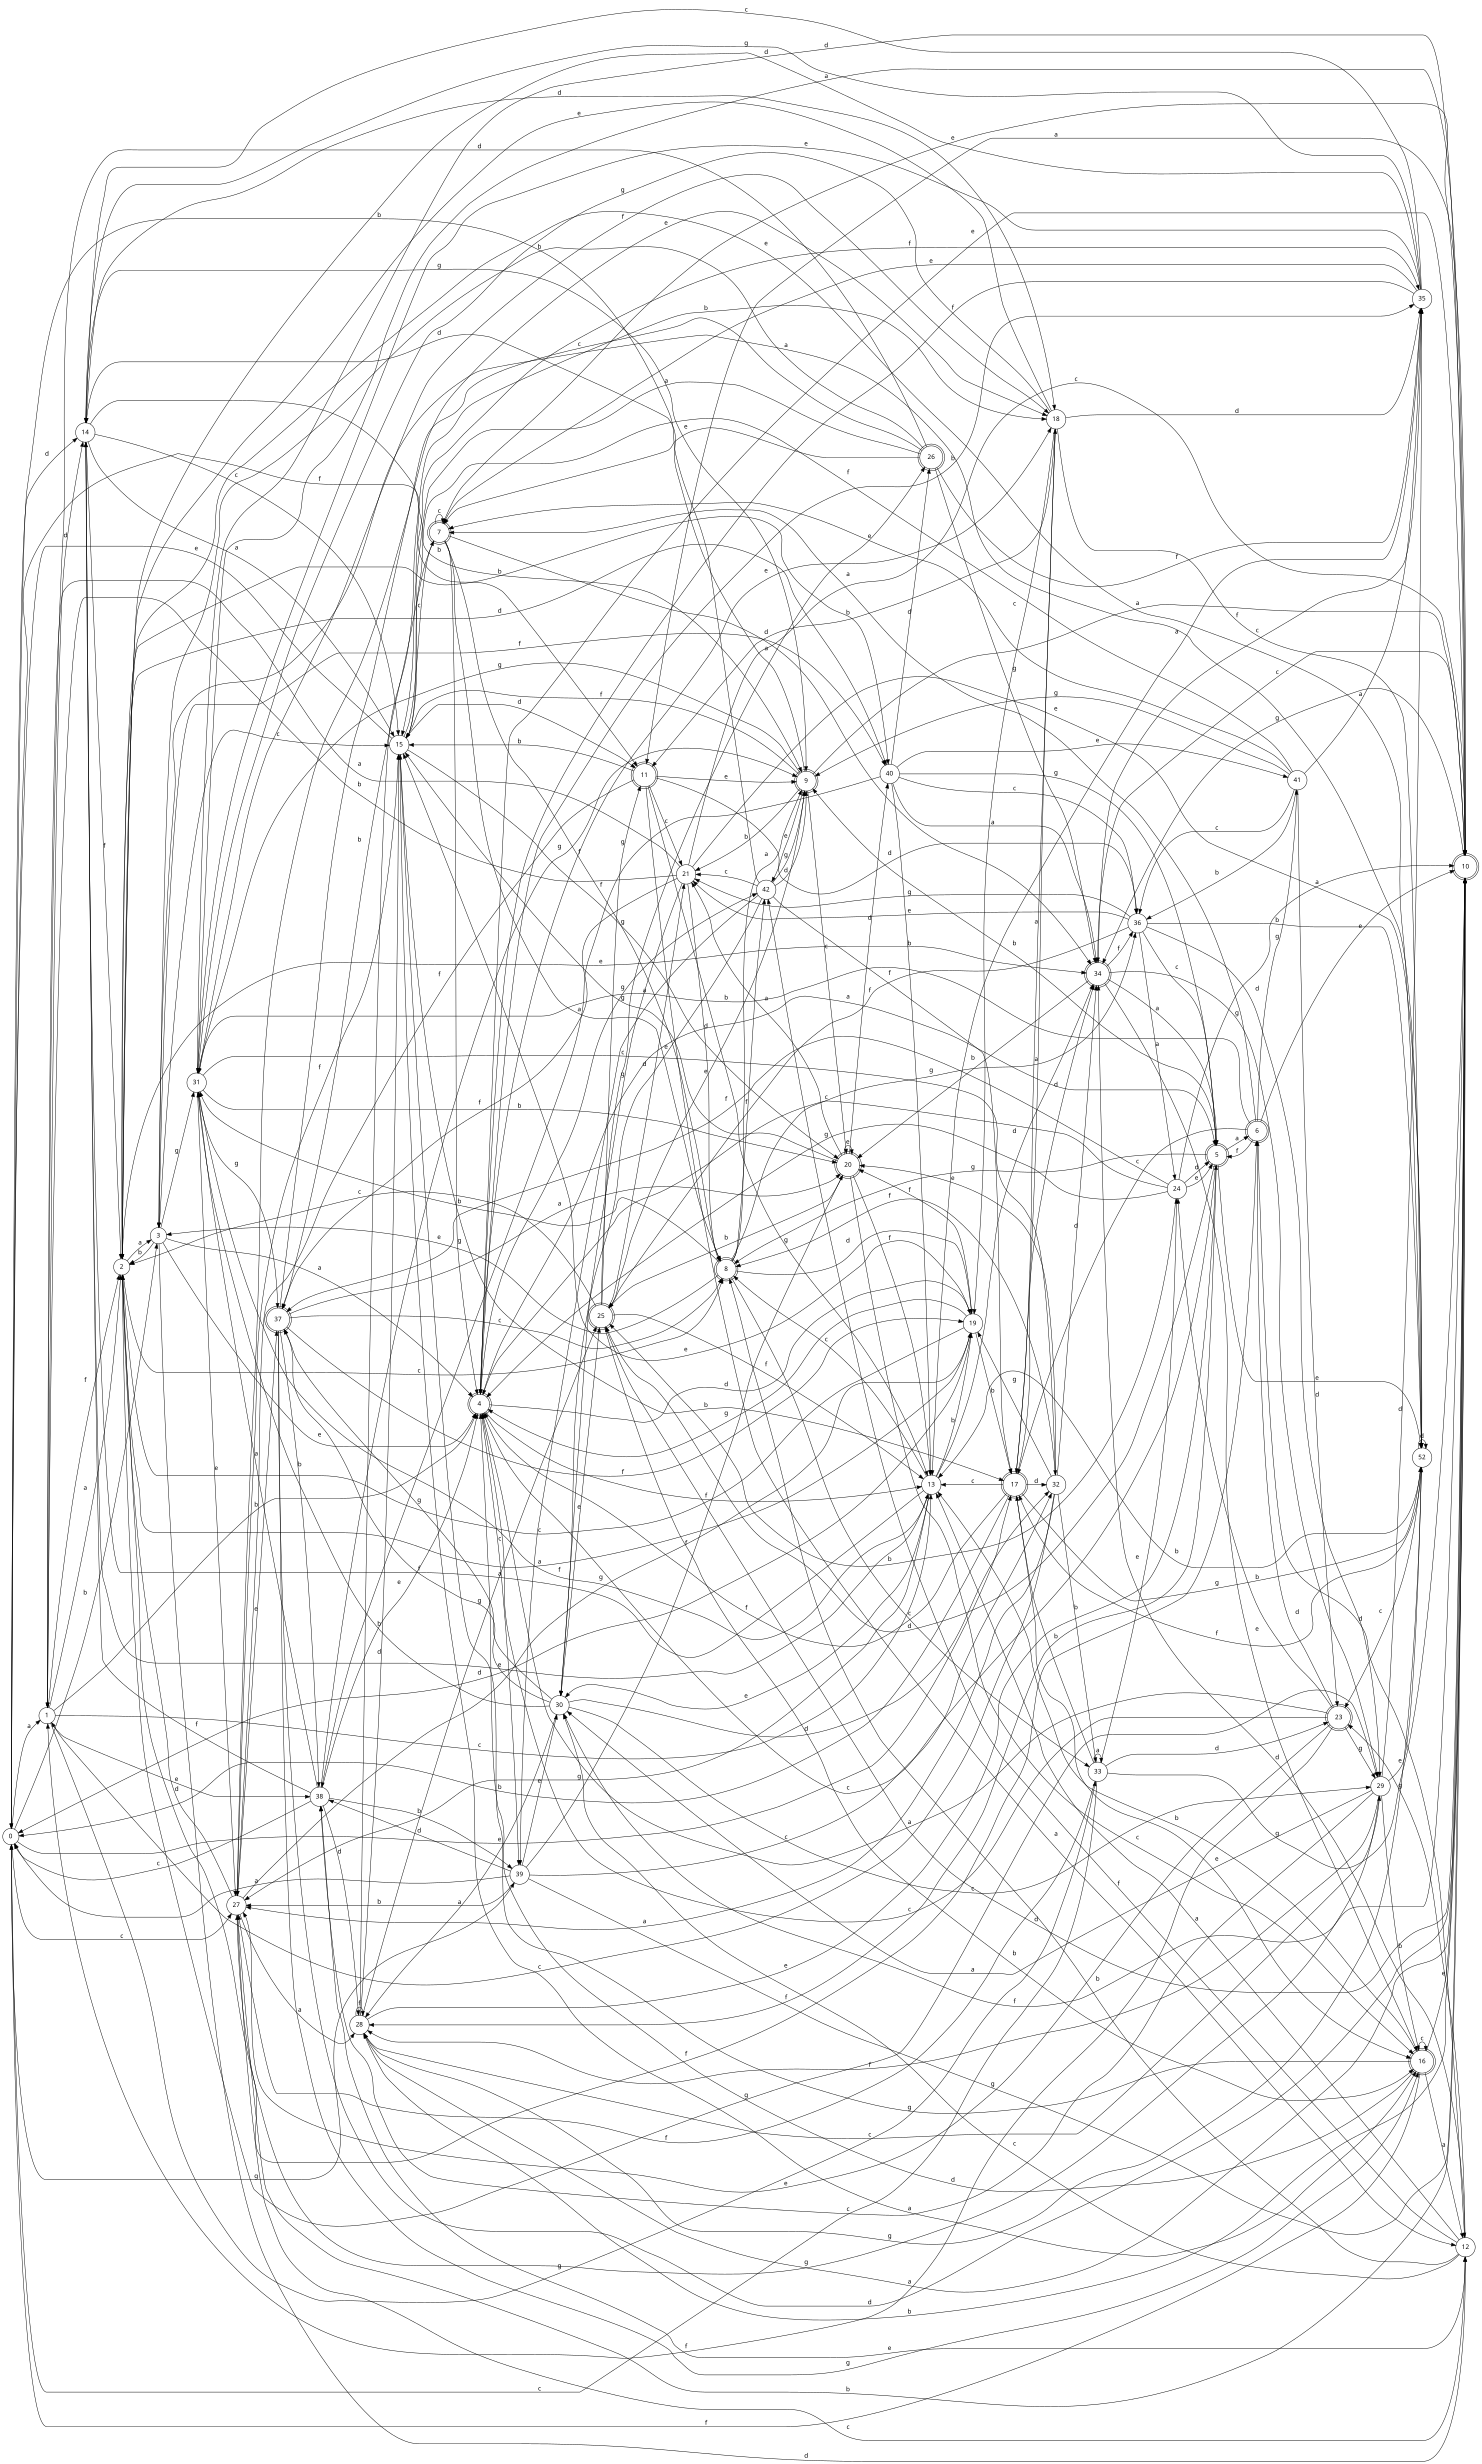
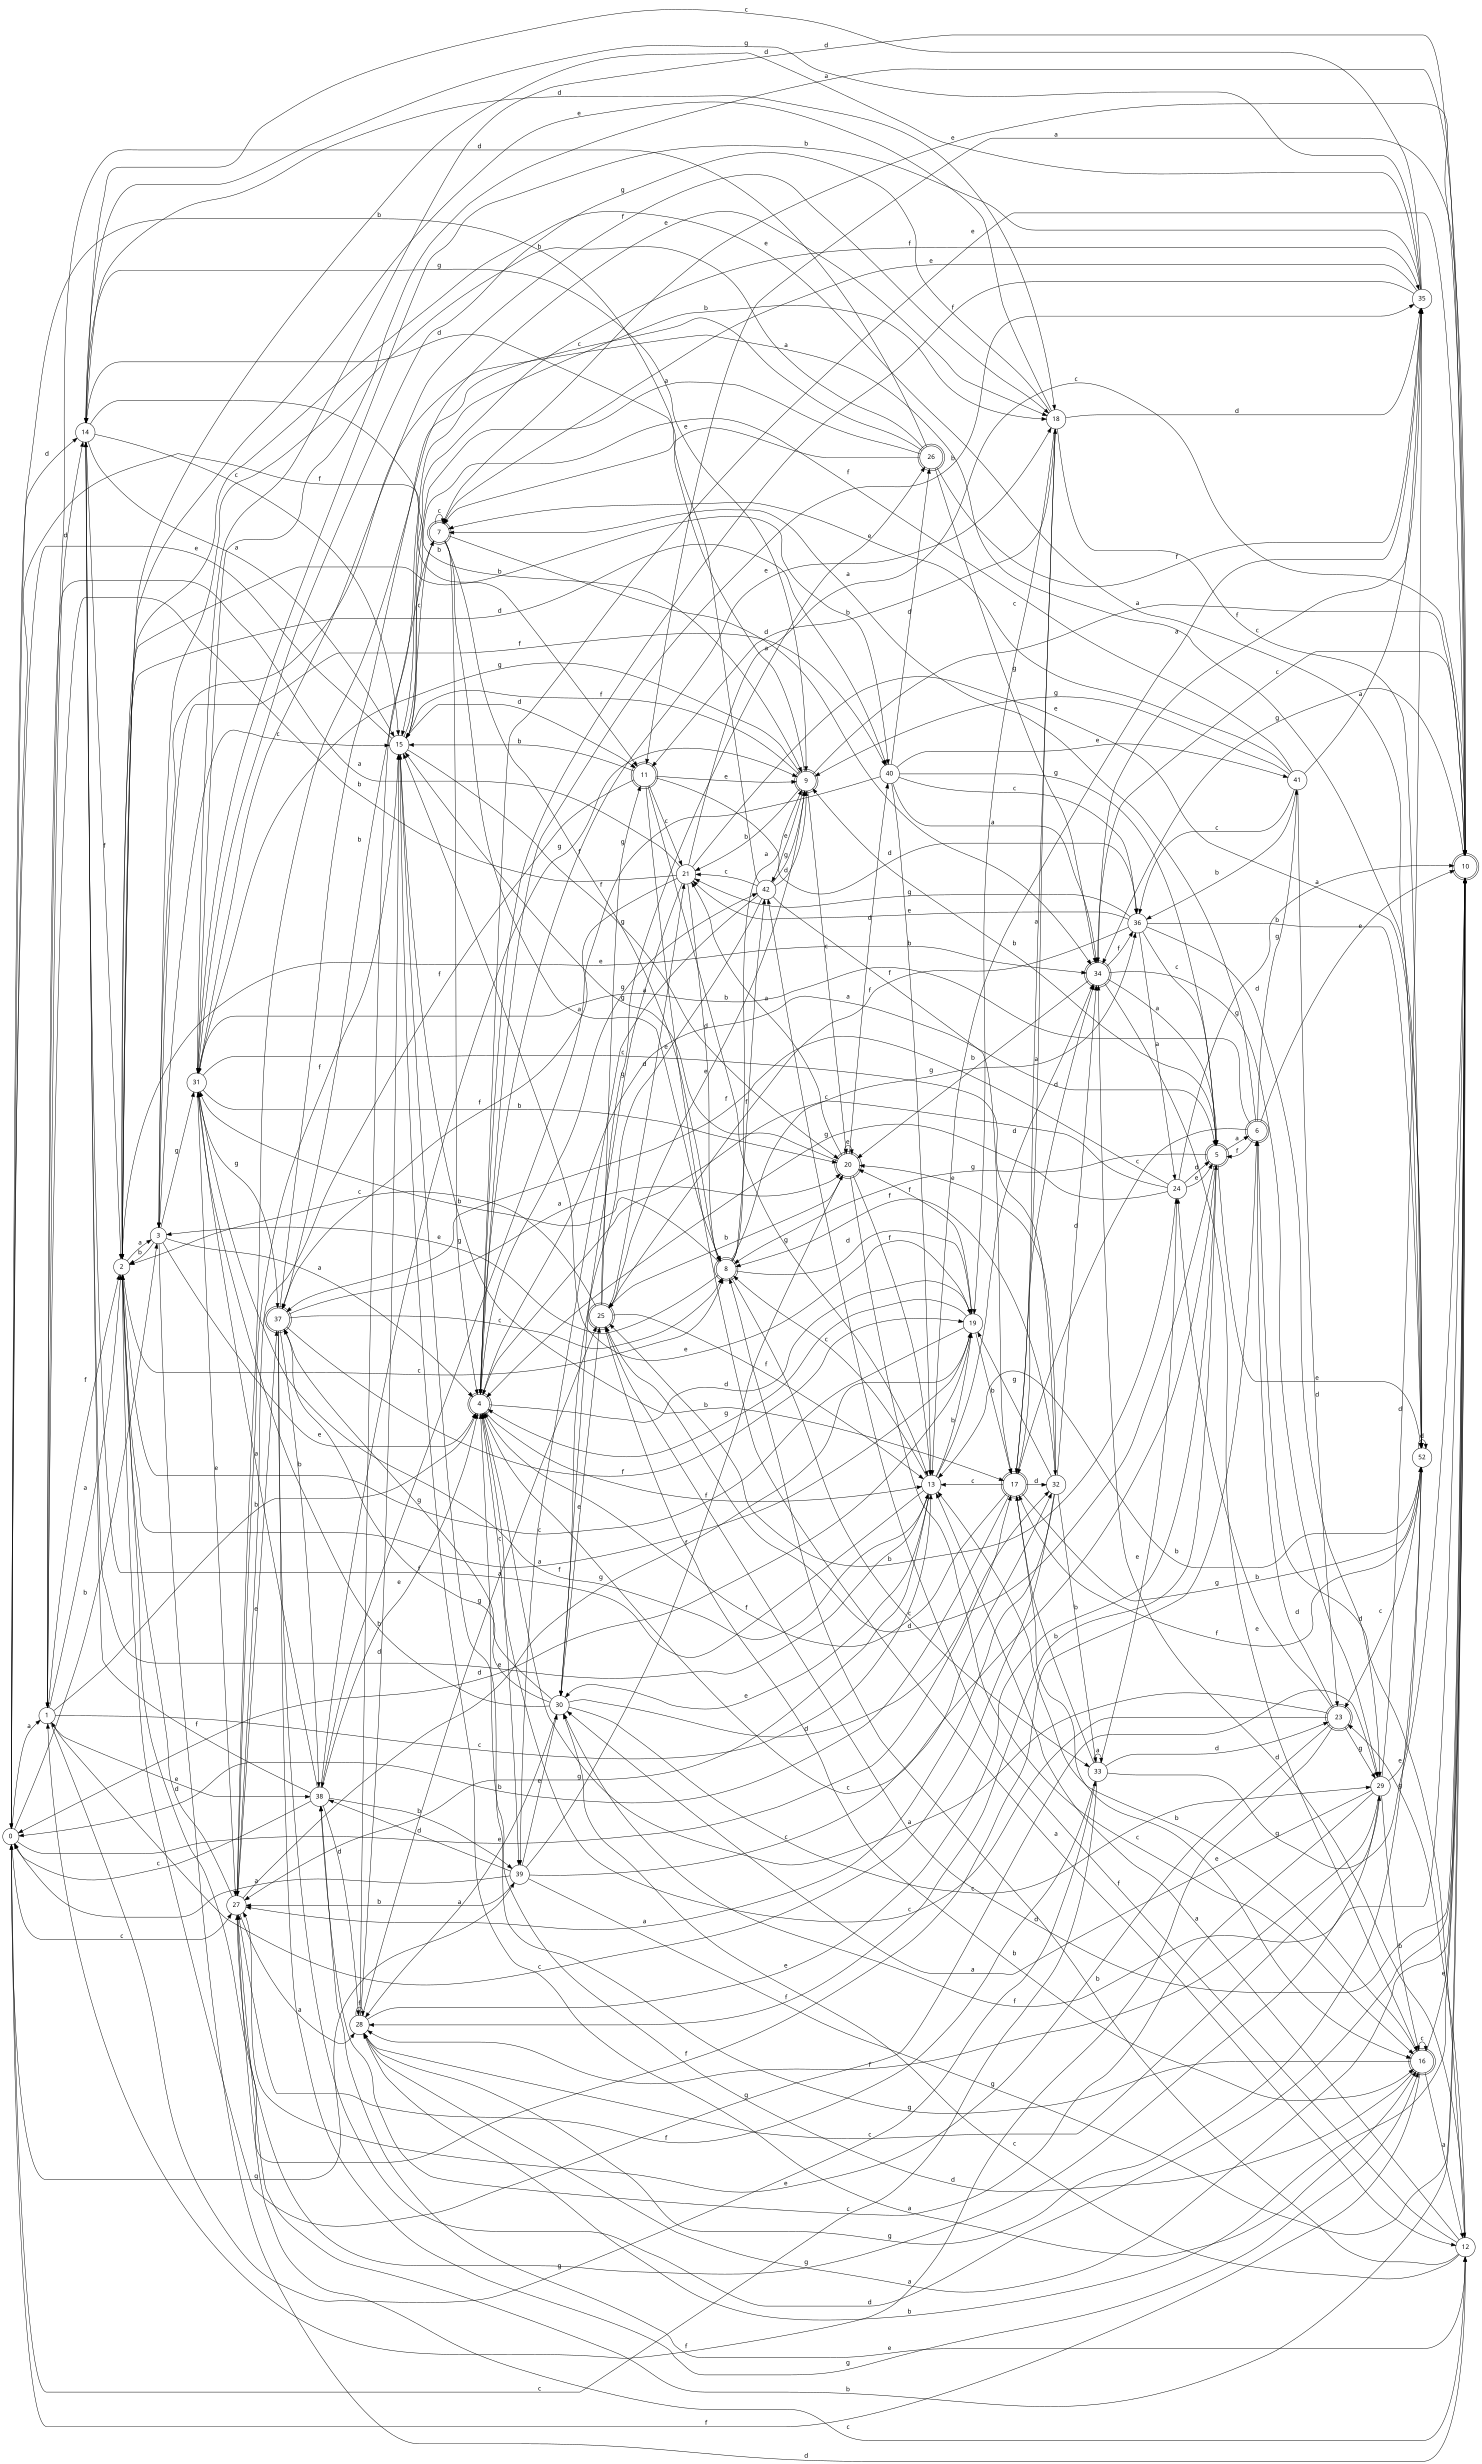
edge "35" -> "31": label "e" -> "b"
